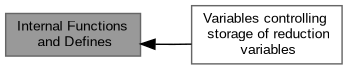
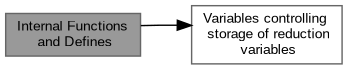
edge "Variables controlling storage of reduction variables" -> "Internal Functions and Defines": reversed
